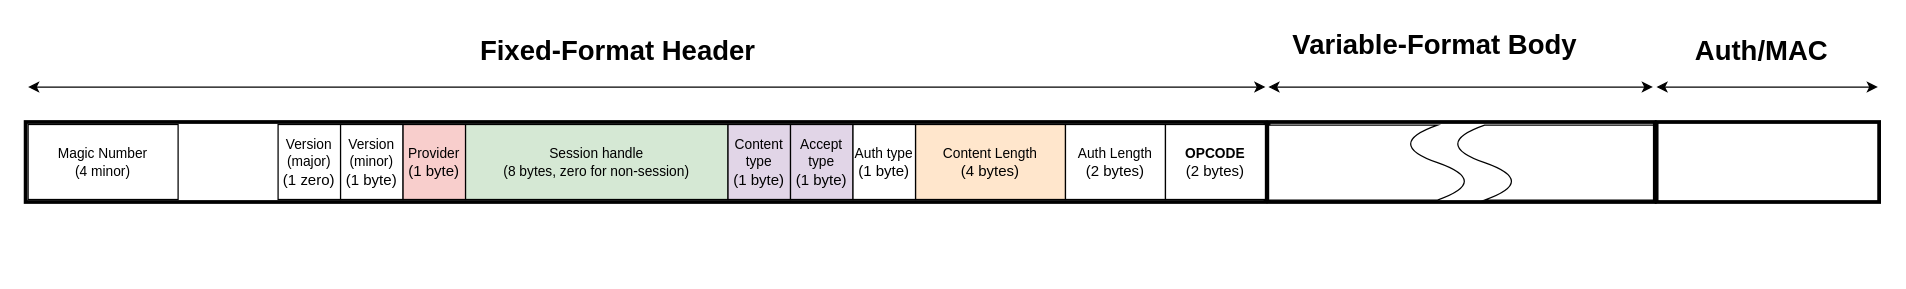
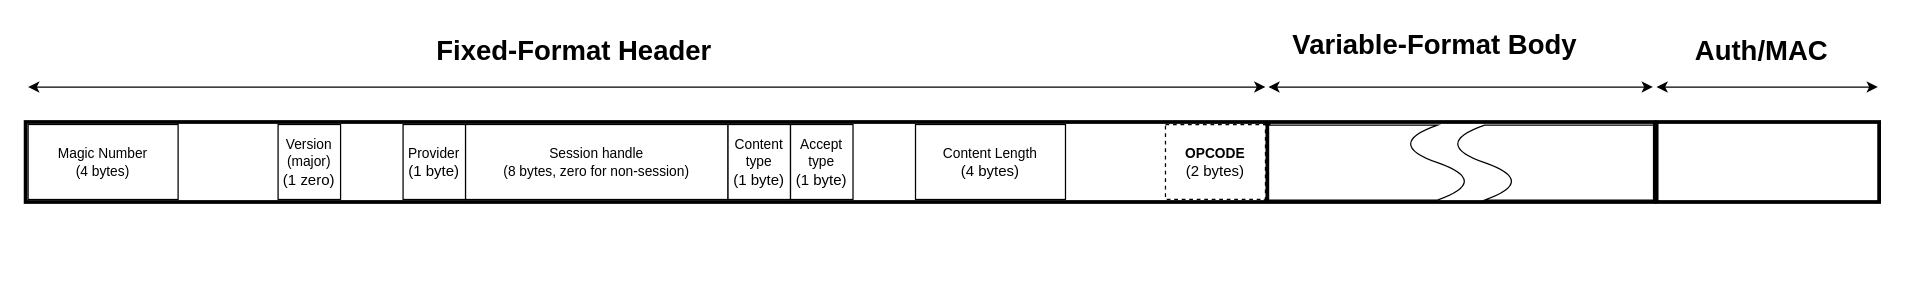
node "Fixed-Format Header": moved (628, 44) -> (584, 44)
node "Magic Number (4 minor)": label "Magic Number (4 minor)" -> "Magic Number (4 bytes)"
node "Version (minor) (1 byte)": removed
node "Provider (1 byte)": fillcolor #f8cecc -> #ffffff
node "Session handle (8 bytes, zero for non-session)": fillcolor #d5e8d4 -> #ffffff
node "Content type (1 byte)": fillcolor #e1d5e7 -> #ffffff
node "Accept type (1 byte)": fillcolor #e1d5e7 -> #ffffff
node "Auth type (1 byte)": removed
node "Content Length (4 bytes)": fillcolor #ffe6cc -> #ffffff
node "Auth Length (2 bytes)": removed
node "OPCODE (2 bytes)": style solid -> dashed
